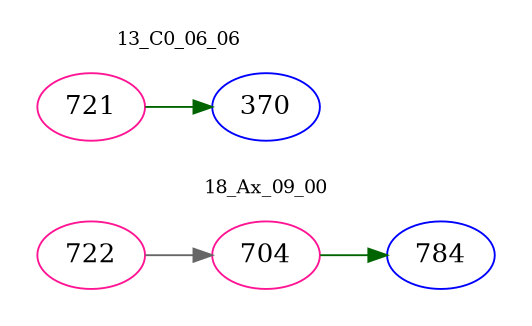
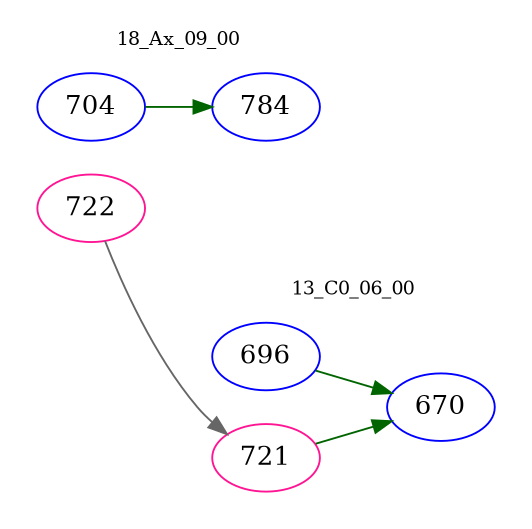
cluster "13_C0_06_06": label "13_C0_06_06" -> "13_C0_06_00"
node "370": label "370" -> "670"
edge "722" -> "704": now "722" -> "721"
node "704": color deeppink -> blue
node "696": added
